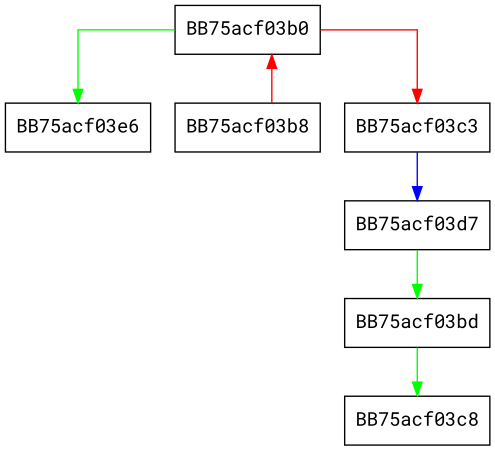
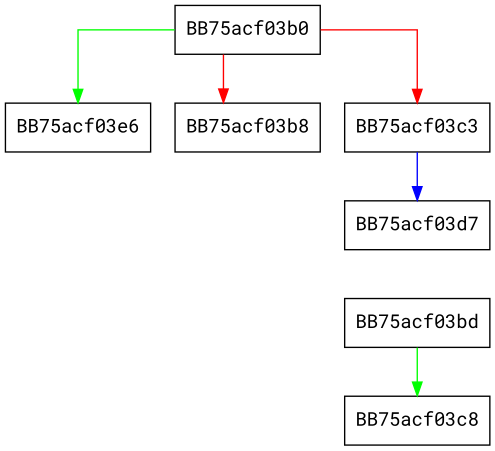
edge "BB75acf03b8" -> "BB75acf03b0": reversed
edge "BB75acf03d7" -> "BB75acf03bd": removed
